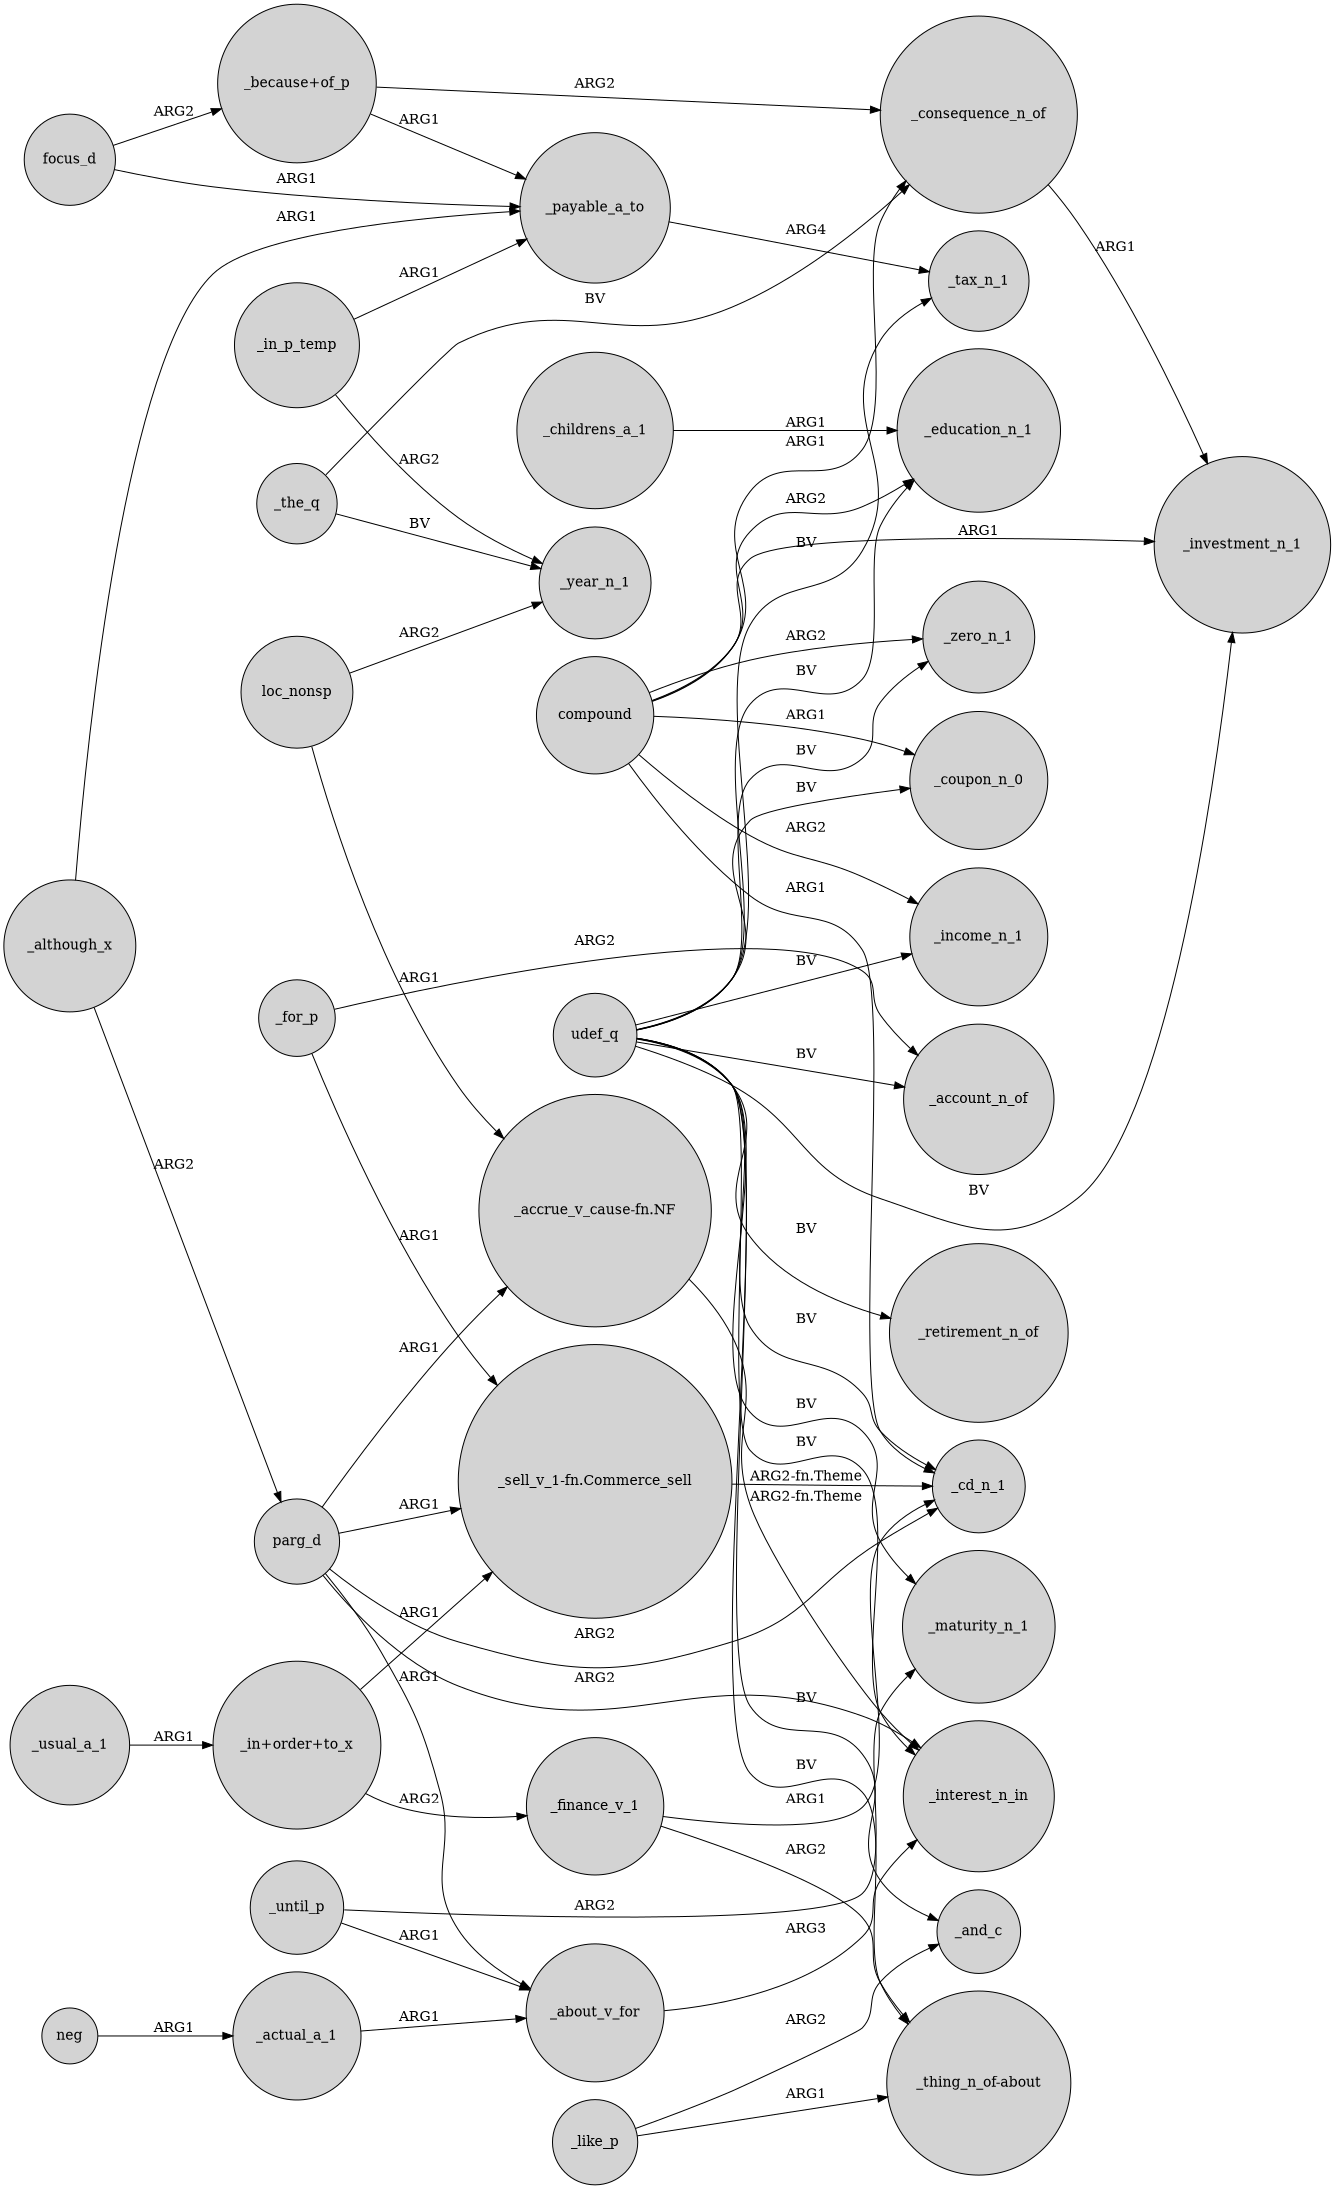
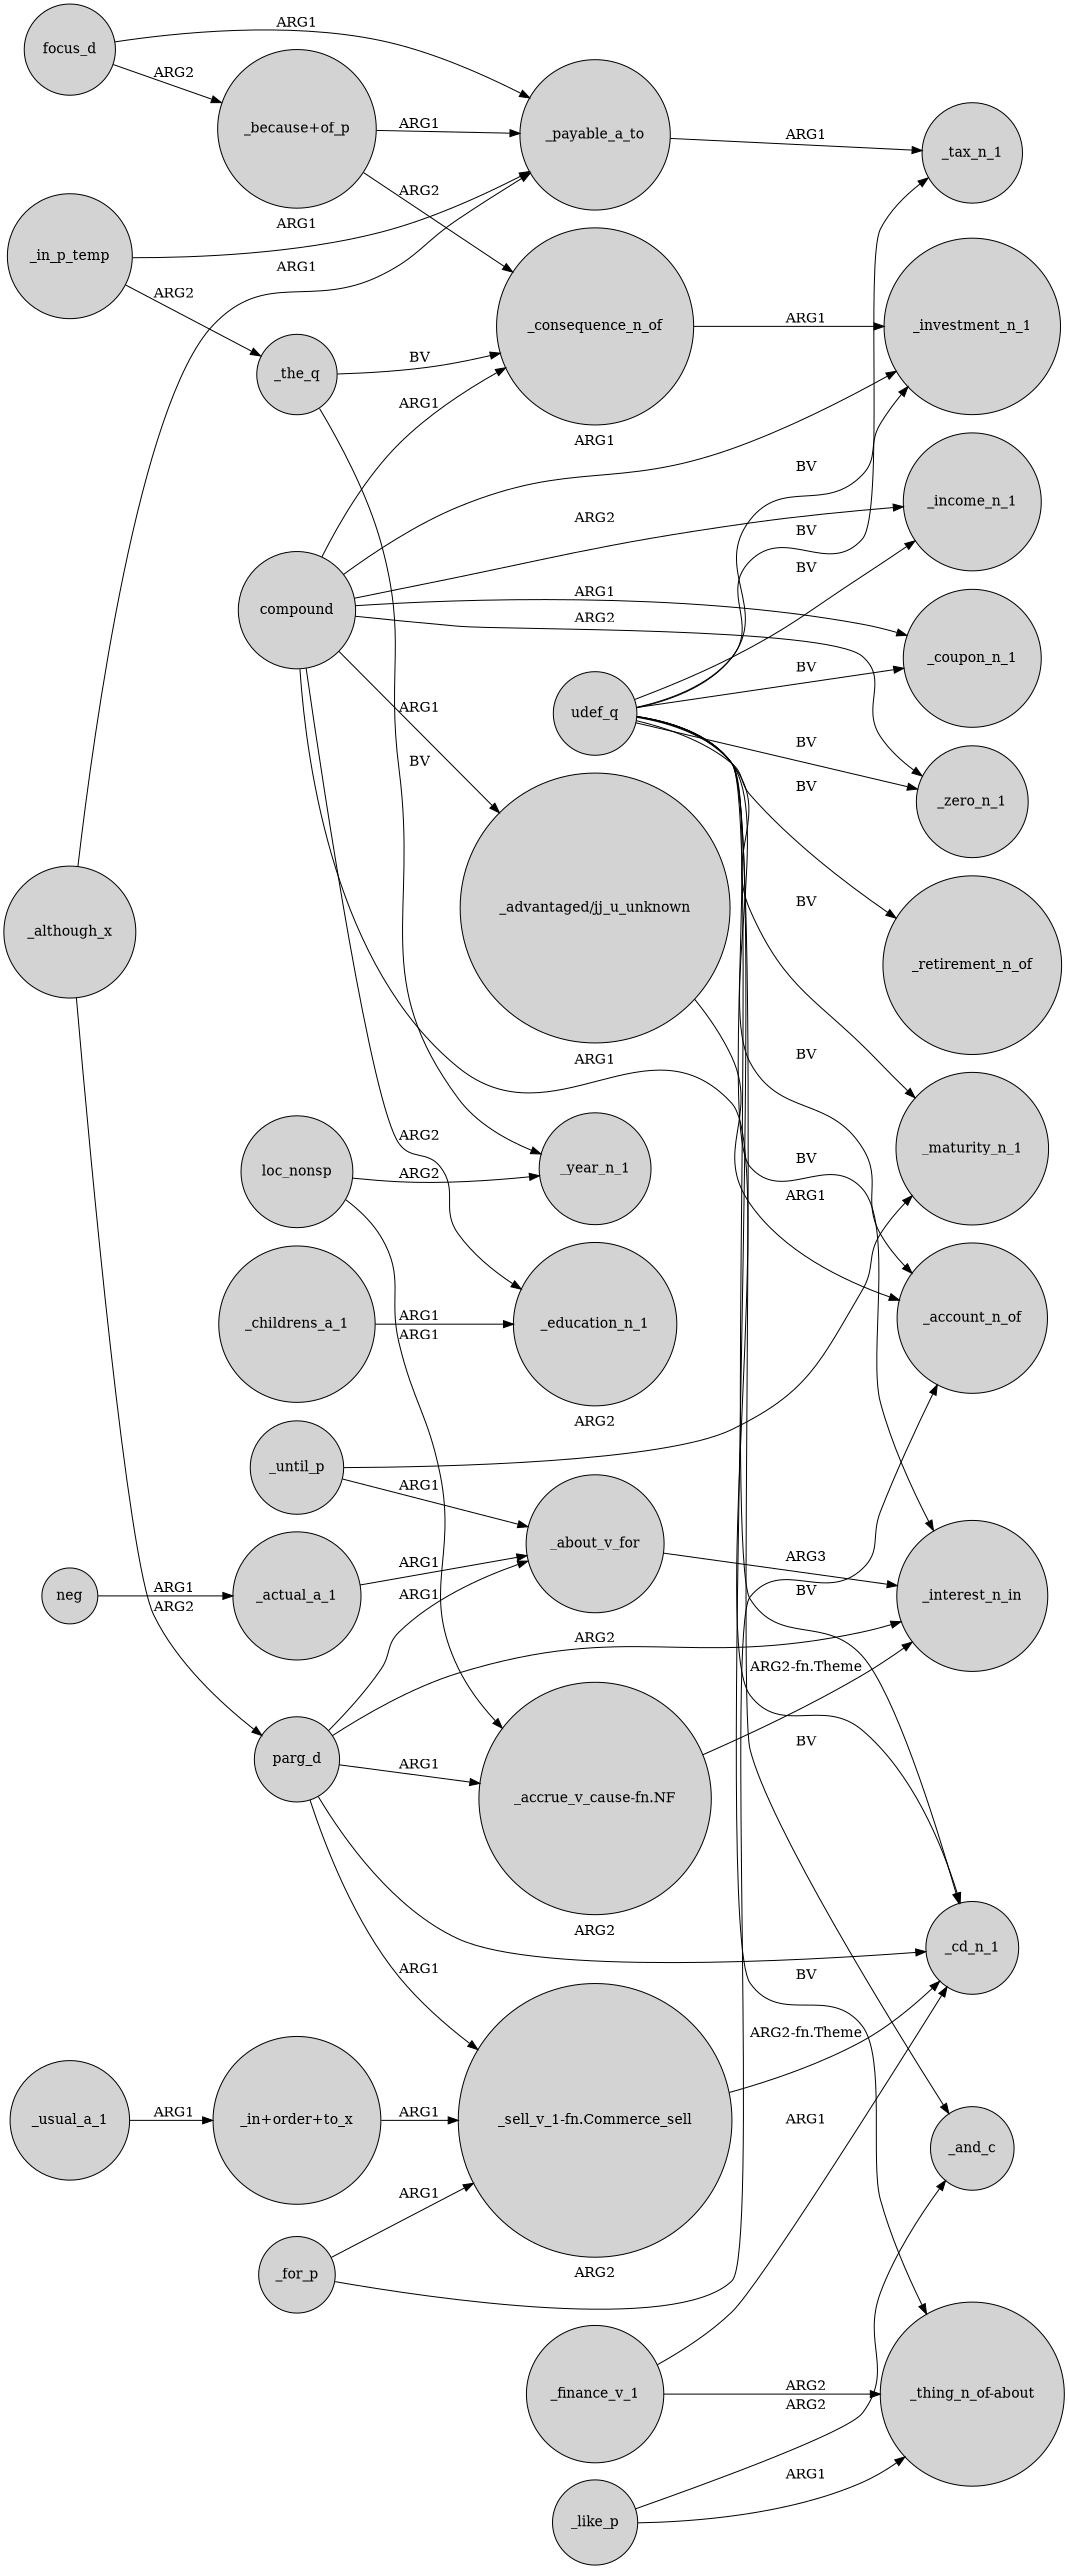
edge "_payable_a_to" -> "_tax_n_1": label "ARG4" -> "ARG1"
edge "_in_p_temp" -> "_year_n_1": now "_in_p_temp" -> "_the_q"
edge "udef_q" -> "_education_n_1": removed, label "BV"
node "_coupon_n_0": label "_coupon_n_0" -> "_coupon_n_1"
node "_advantaged/jj_u_unknown": added
edge "_in+order+to_x" -> "_finance_v_1": removed, label "ARG2"
